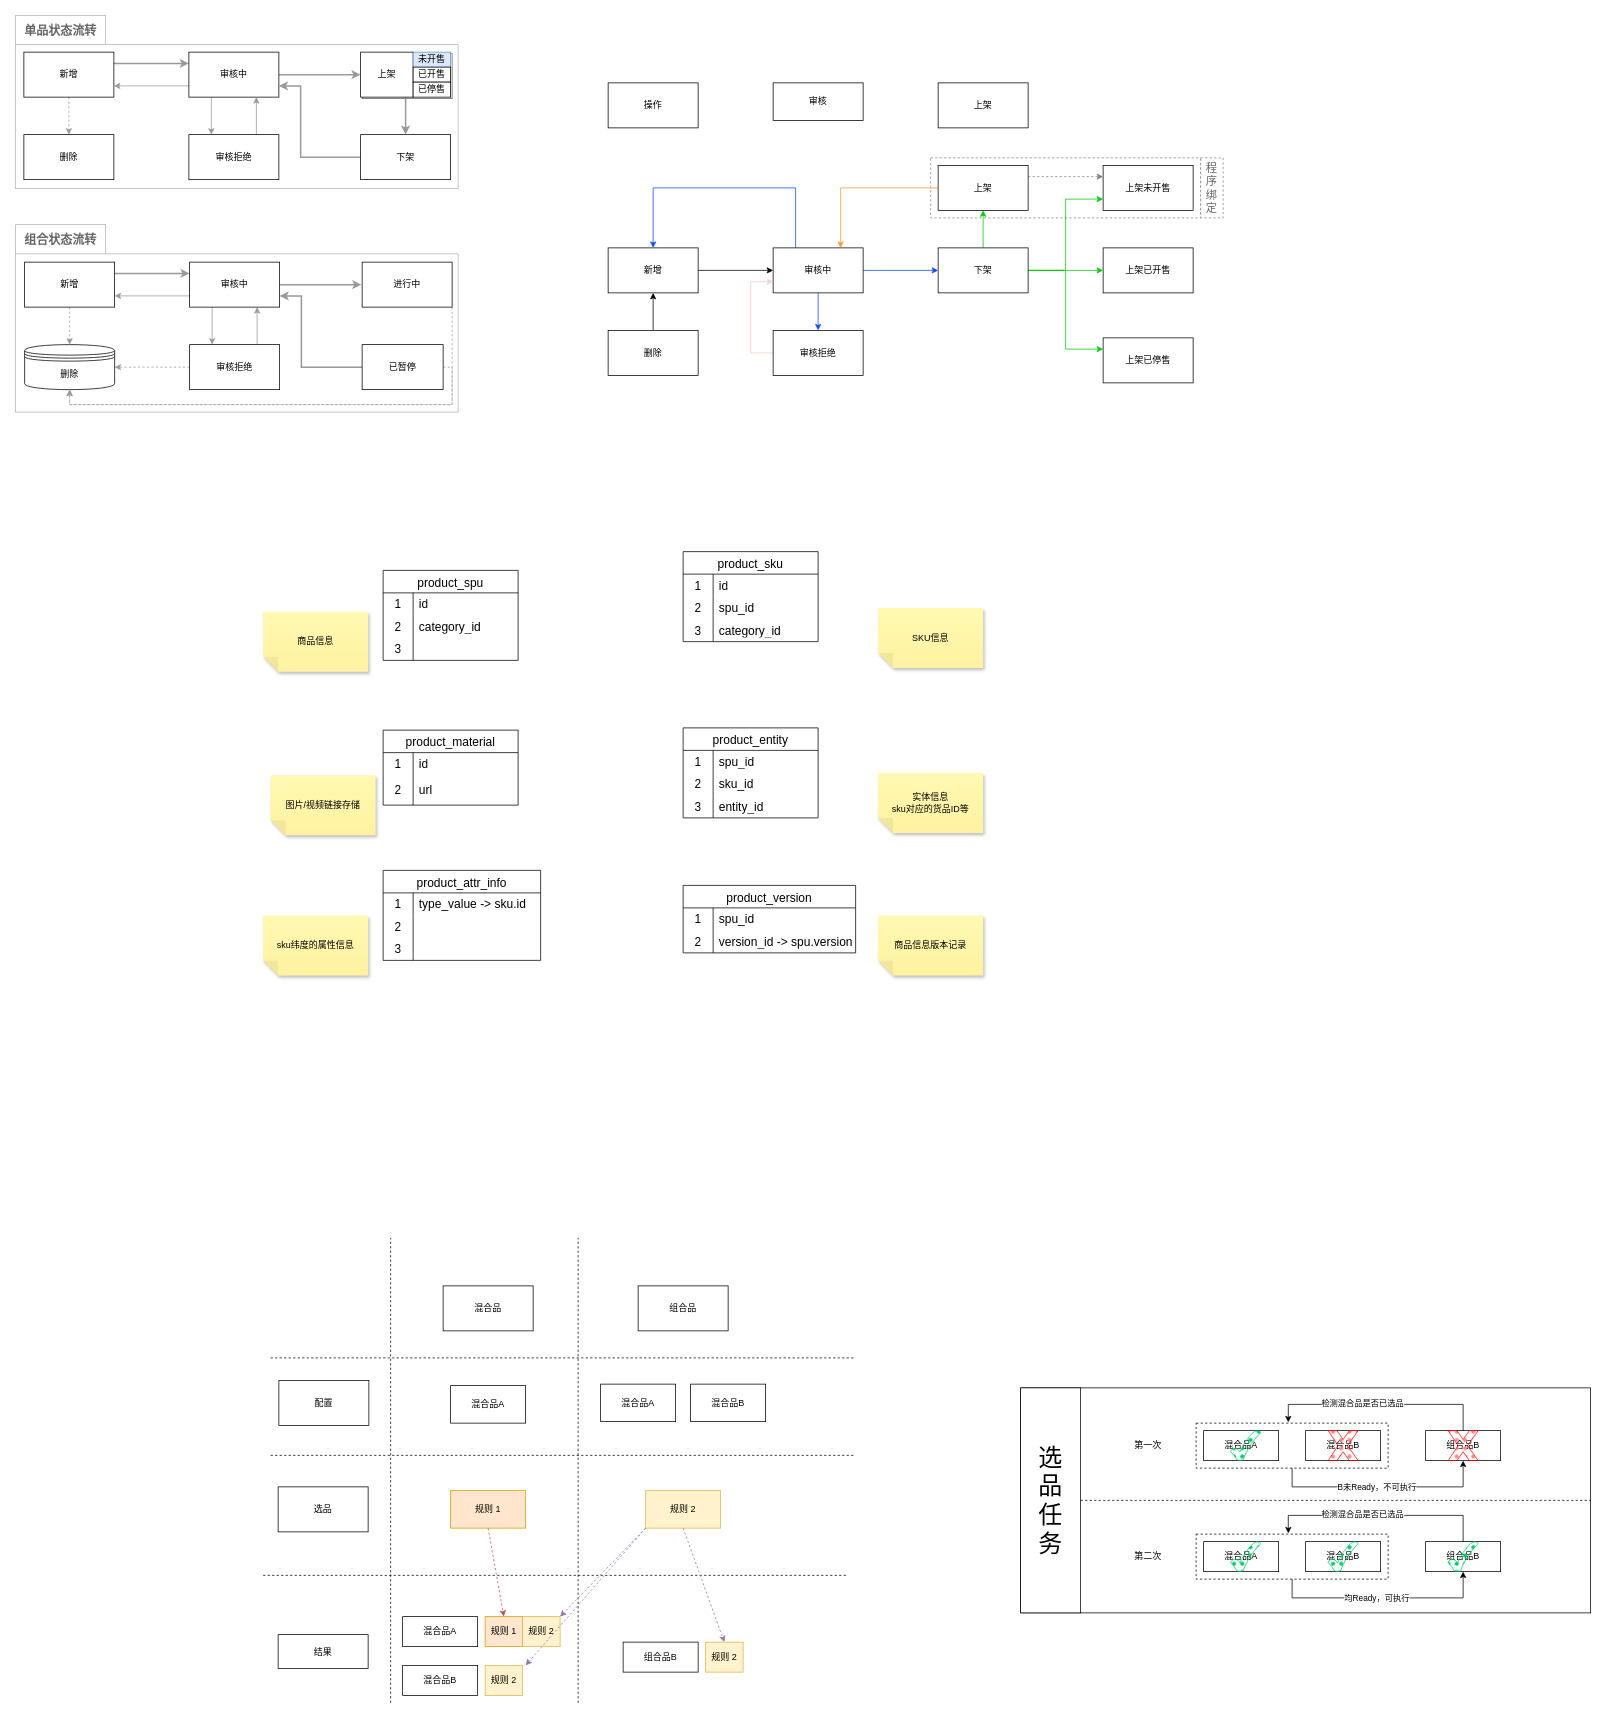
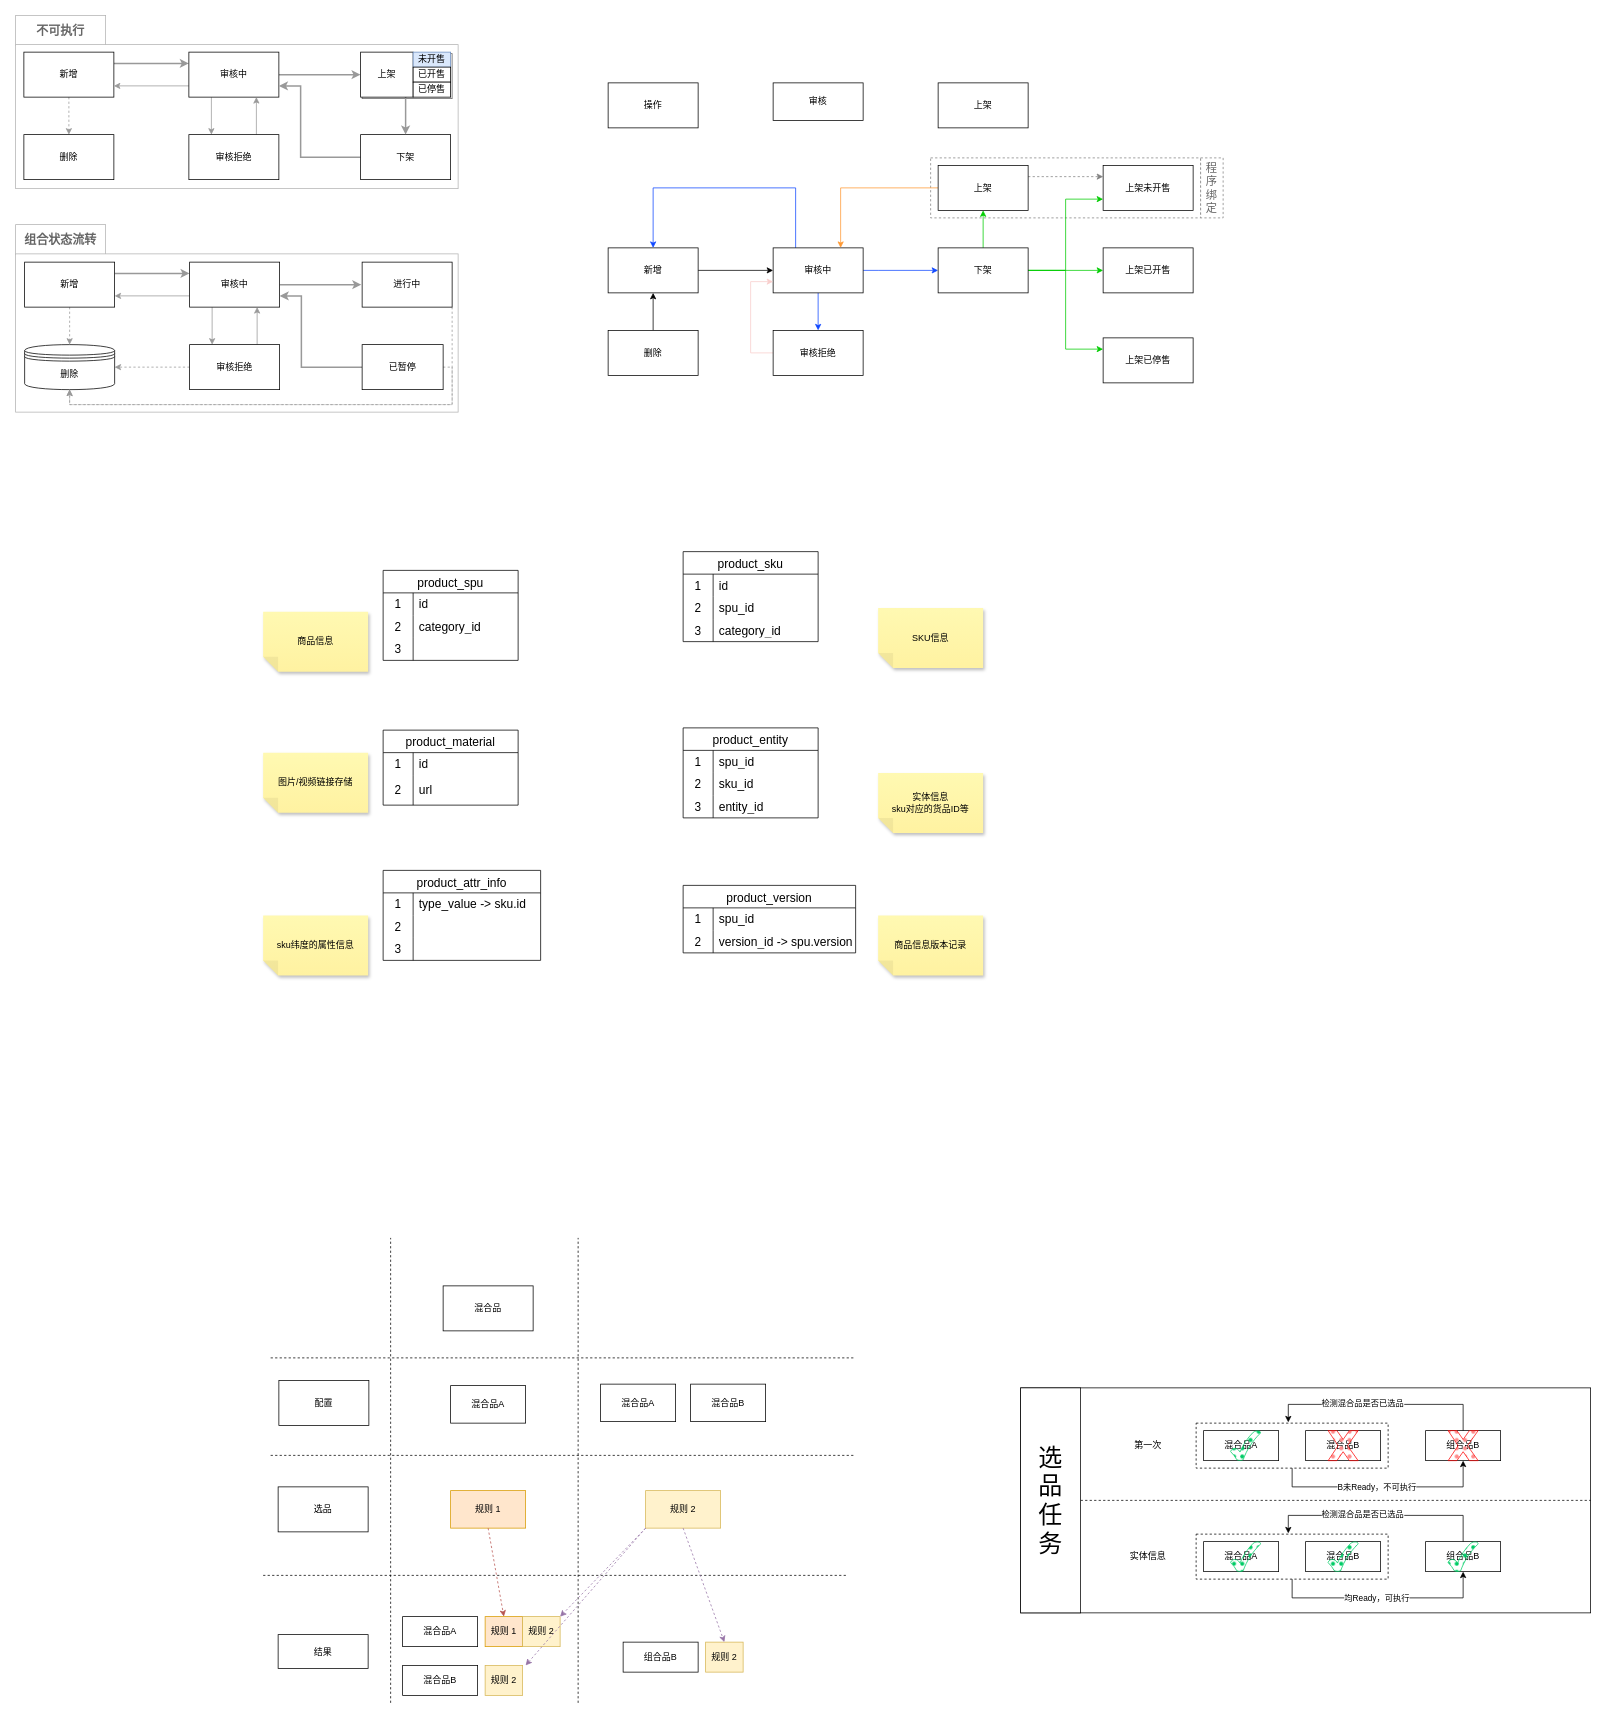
node "单品状态流转": label "单品状态流转" -> "不可执行"
node "图片/视频链接存储": moved (323, 805) -> (315, 783)
node "组合品": removed
node "第二次": label "第二次" -> "实体信息"
